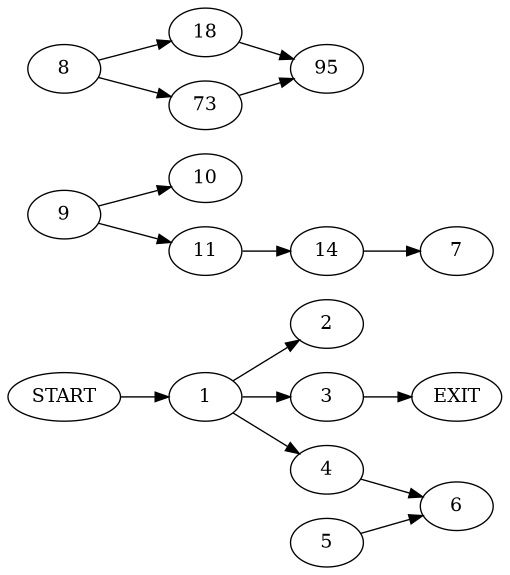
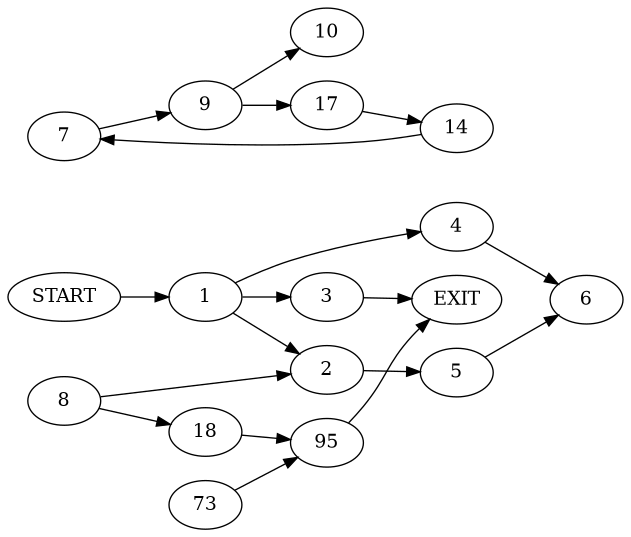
edge "8" -> "73": now "8" -> "2"
edge "7" -> "9": added
node "11": label "11" -> "17"
edge "2" -> "5": added
edge "95" -> "EXIT": added
